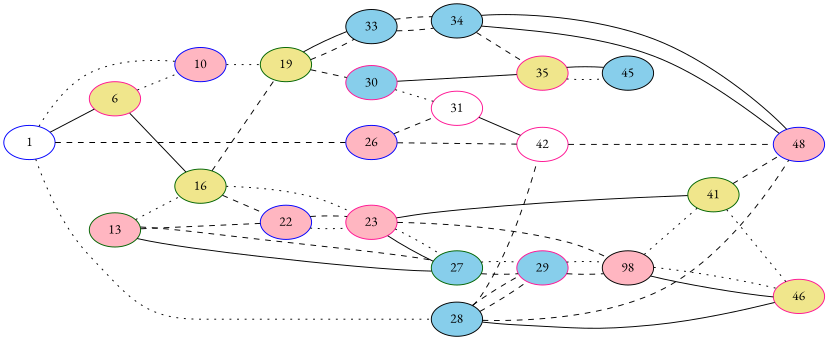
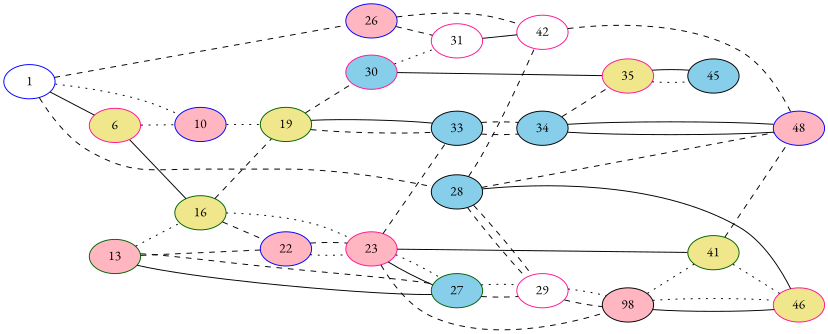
edge "33" -- "23": added
node "29": fillcolor skyblue -> white
edge "1" -- "28": style dotted -> dashed
